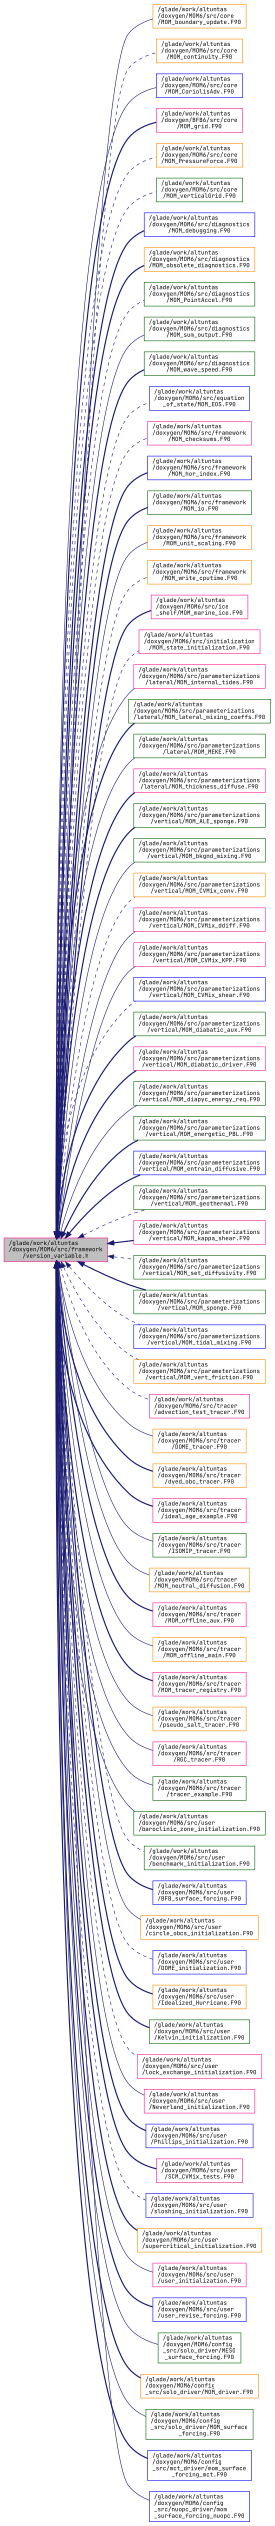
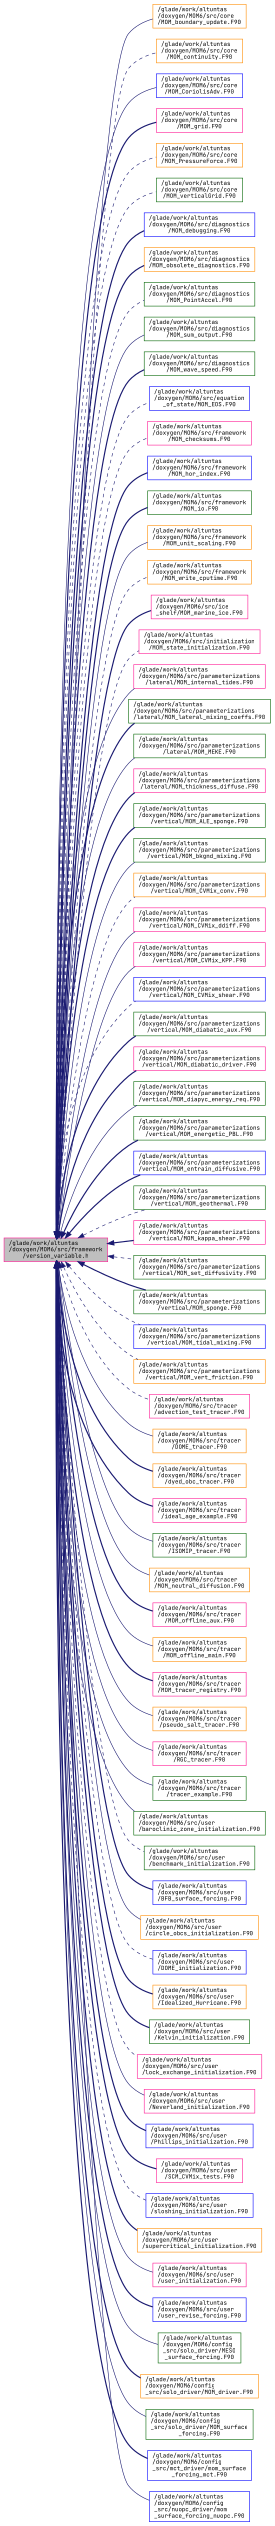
node "/glade/work/altuntas /doxygen/BFB6/src/core /MOM_grid.F90": label "/glade/work/altuntas /doxygen/BFB6/src/core /MOM_grid.F90" -> "/glade/work/altuntas /doxygen/MOM6/src/core /MOM_grid.F90"
